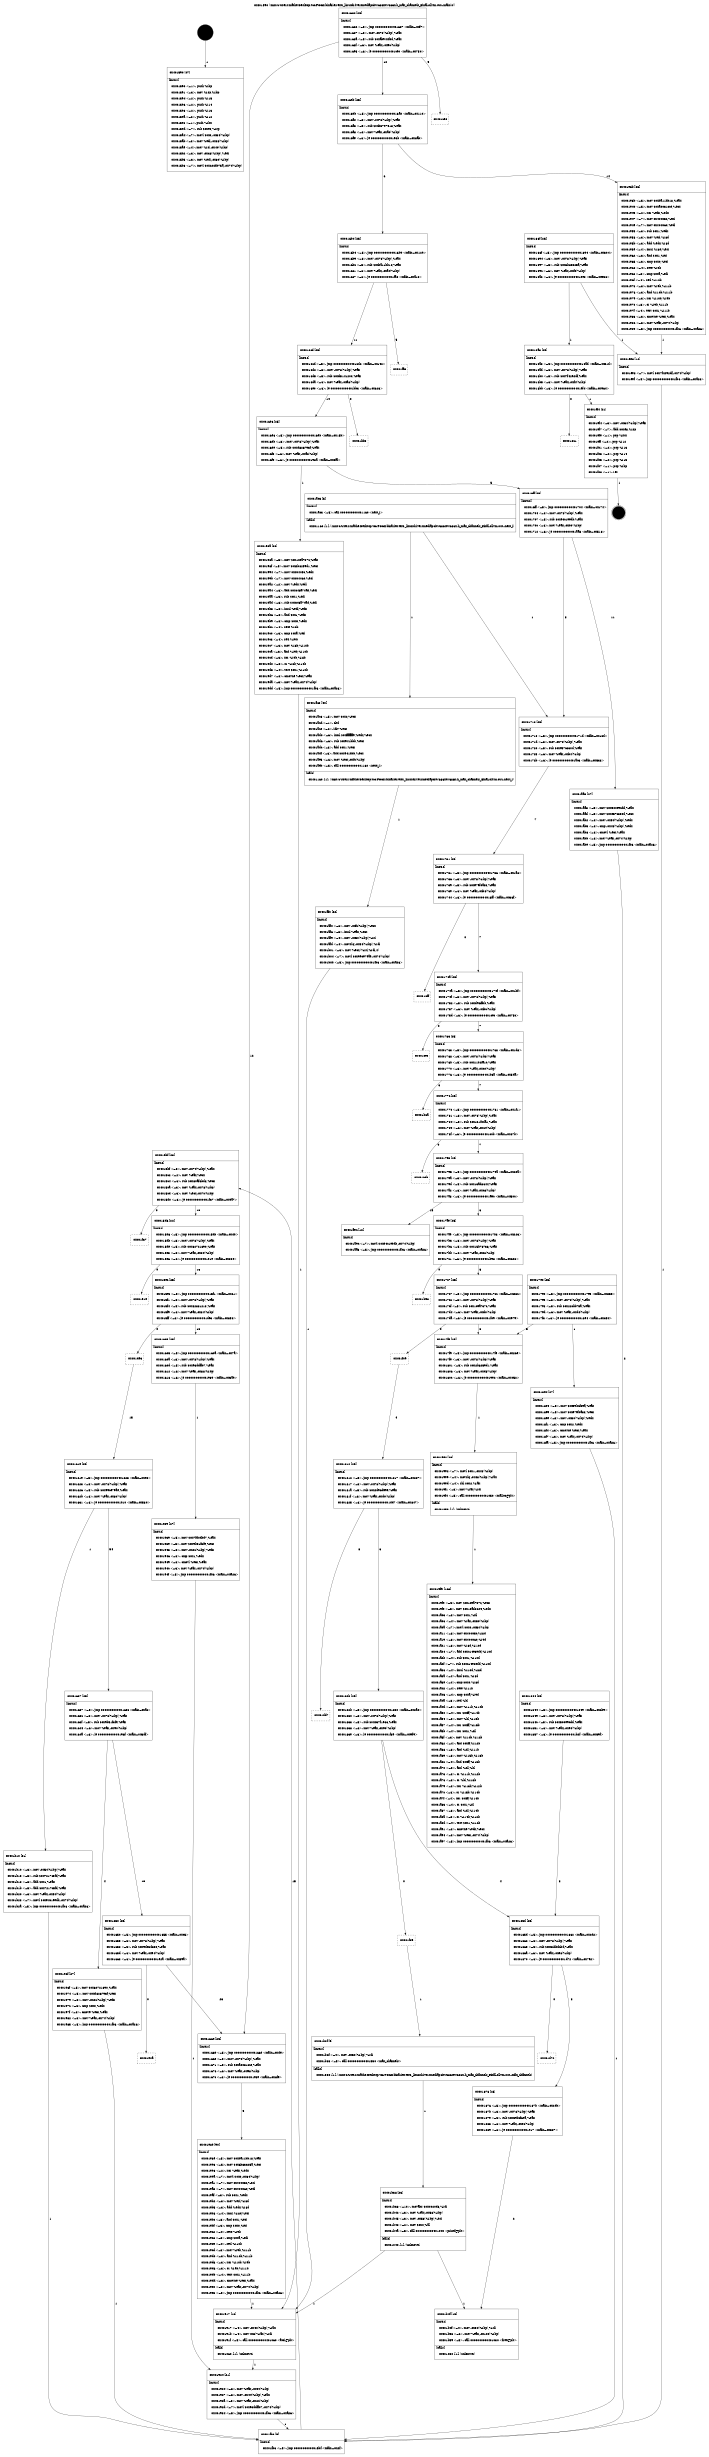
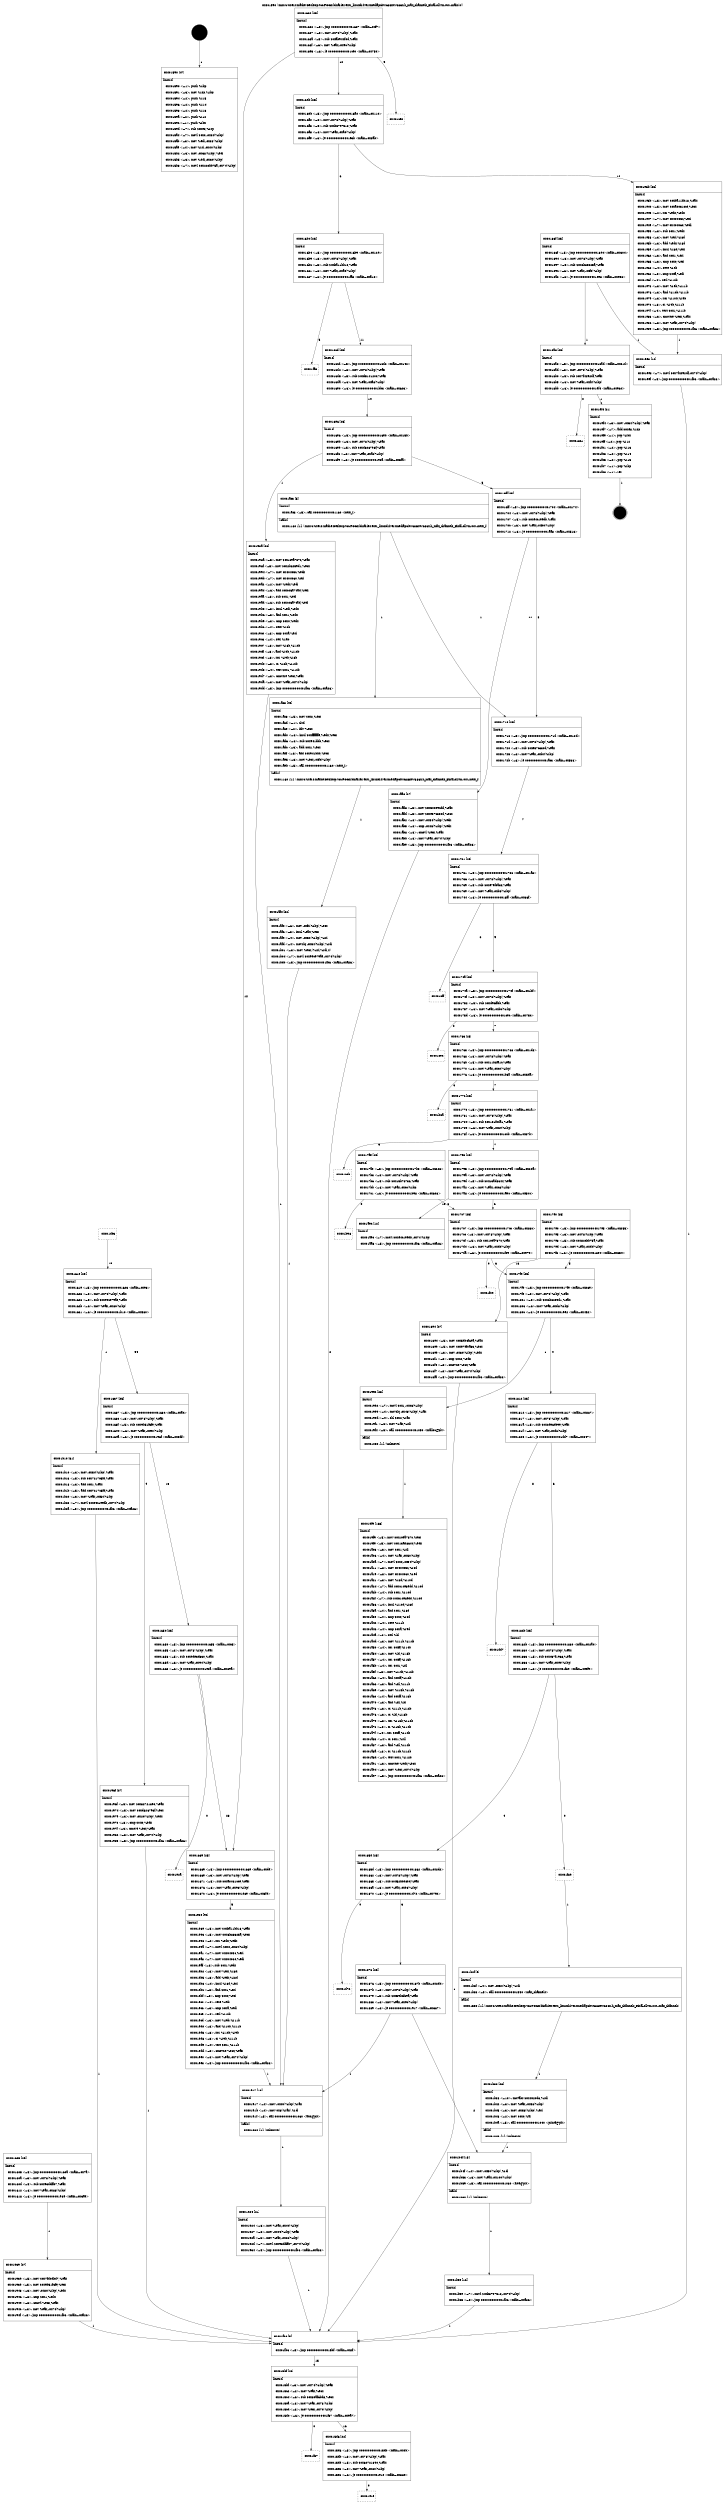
node "0x401bb3": removed
edge "0x401731 [25]" -> "0x40174a [25]": label " 7" -> " 9"
edge "0x401795 [25]" -> "0x4017ae [25]": now "0x401795 [25]" -> "0x4017c7 [25]"
node "0x4015ec [25]": removed
edge "0x4017e0 [25]" -> "0x4018e4 [27]": label " 1" -> " 13"
edge "0x401f09" -> "0x401812 [25]": now "0x4017f9 [25]" -> "0x401812 [25]"
node "0x401844 [25]": removed
edge "0x401939 [27]" -> "0x401924 [21]": now "0x401939 [27]" -> "0x401fb6 [5]"
edge "0x401b38 [23]" -> "0x401917 [13]": now "0x401876 [25]" -> "0x401917 [13]"
node "0x401b5e [12]": added
